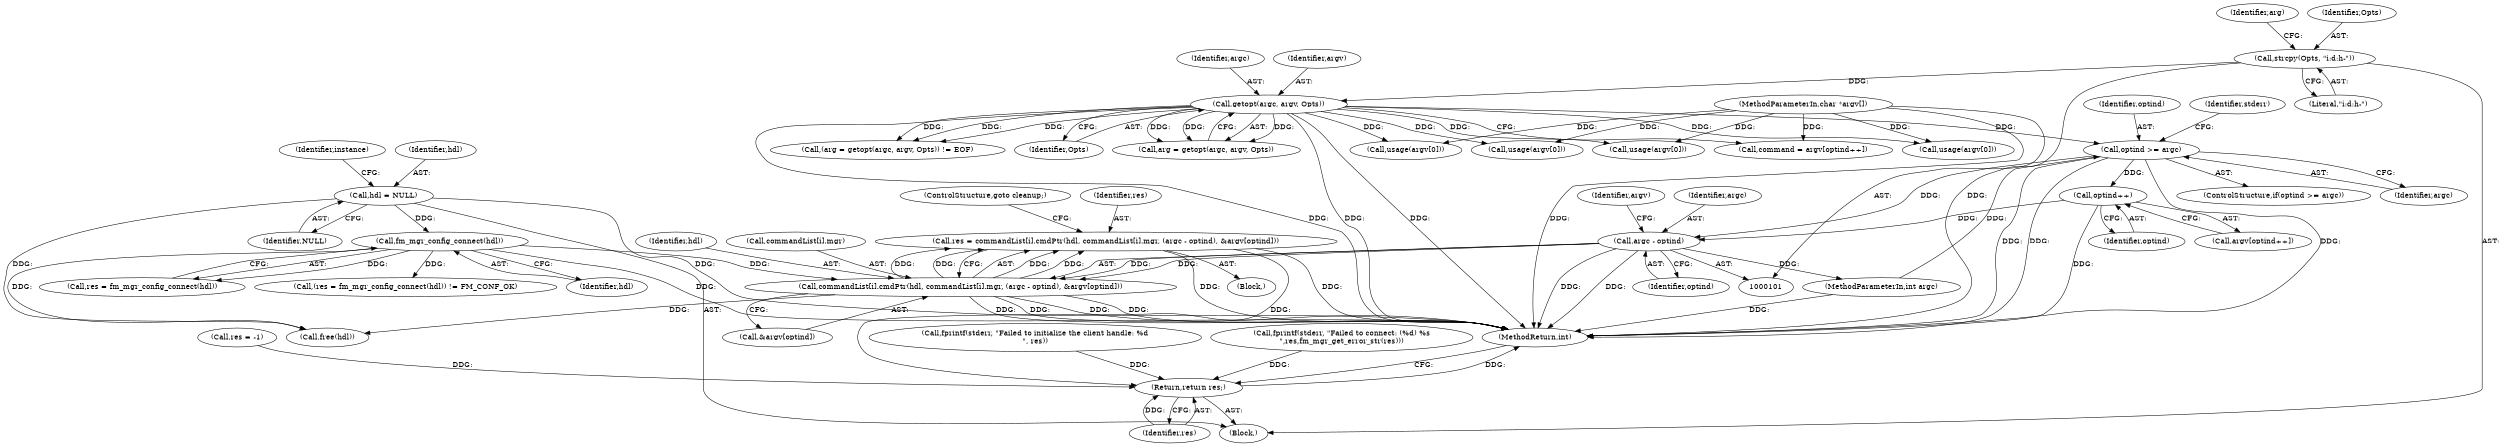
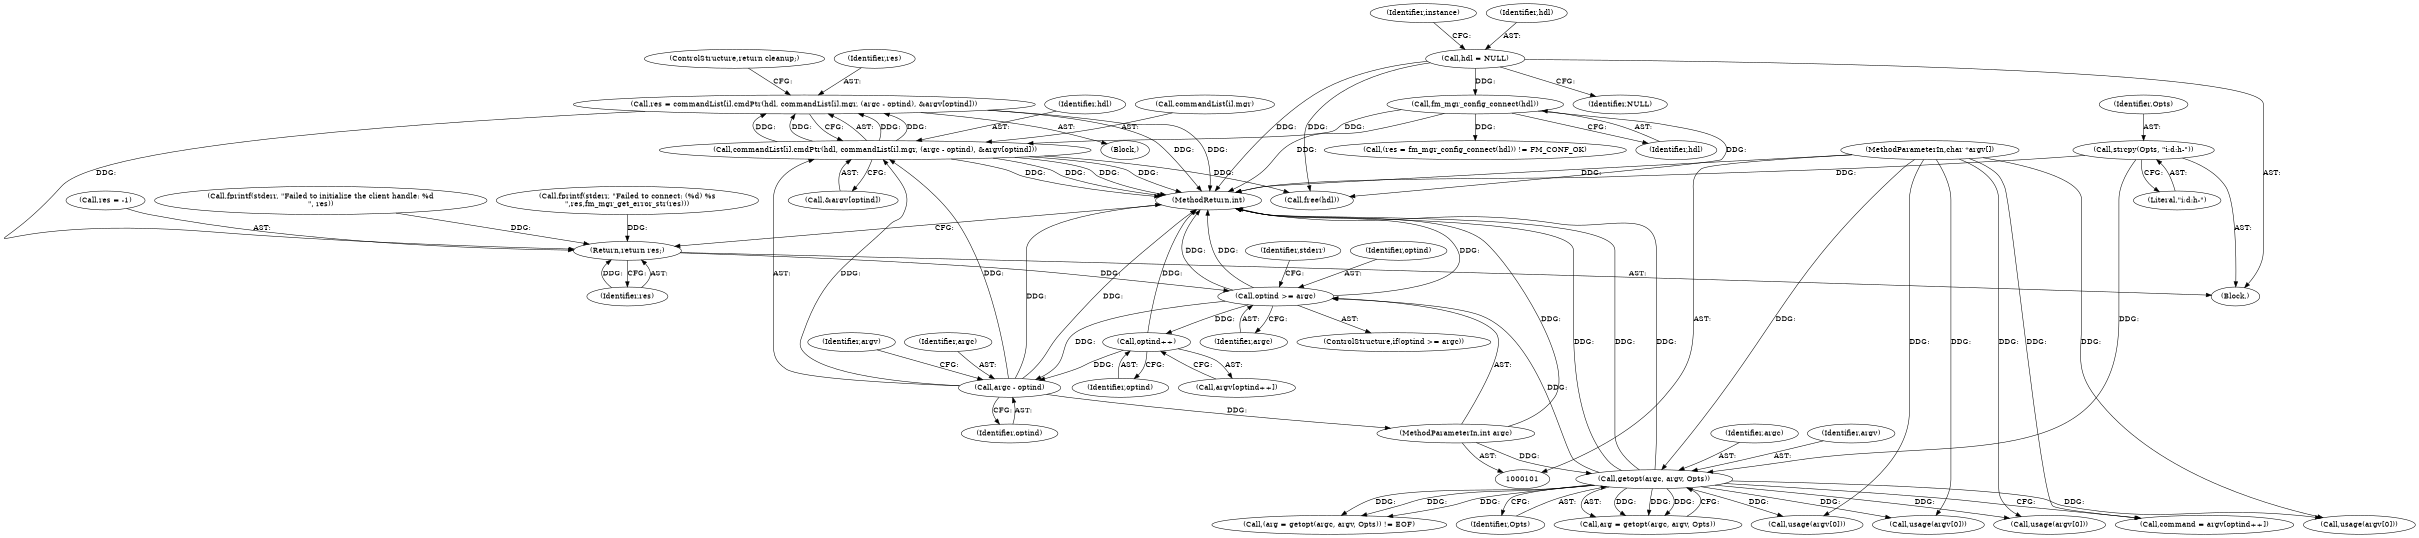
node "(Identifier,arg)": removed
node "(ControlStructure,goto cleanup;)": label "(ControlStructure,goto cleanup;)" -> "(ControlStructure,return cleanup;)"
edge "(Identifier,NULL)" -> "(Call,hdl = NULL)": removed, label "AST:"
edge "(MethodParameterIn,int argc)" -> "(Call,optind >= argc)": label "DDG: " -> "AST: "
edge "(Call,argc - optind)" -> "1000101": now "(MethodParameterIn,int argc)" -> "1000101"
node "(Call,res = fm_mgr_config_connect(hdl))": removed
edge "(MethodParameterIn,char *argv[])" -> "(Call,getopt(argc, argv, Opts))": added, label "DDG:"
edge "(Call,res = -1)" -> "(Return,return res;)": label "DDG: " -> "AST: "
edge "(Return,return res;)" -> "(MethodReturn,int)": now "(Return,return res;)" -> "(Call,optind >= argc)"
edge "(MethodParameterIn,int argc)" -> "(Call,getopt(argc, argv, Opts))": added, label "DDG:"
